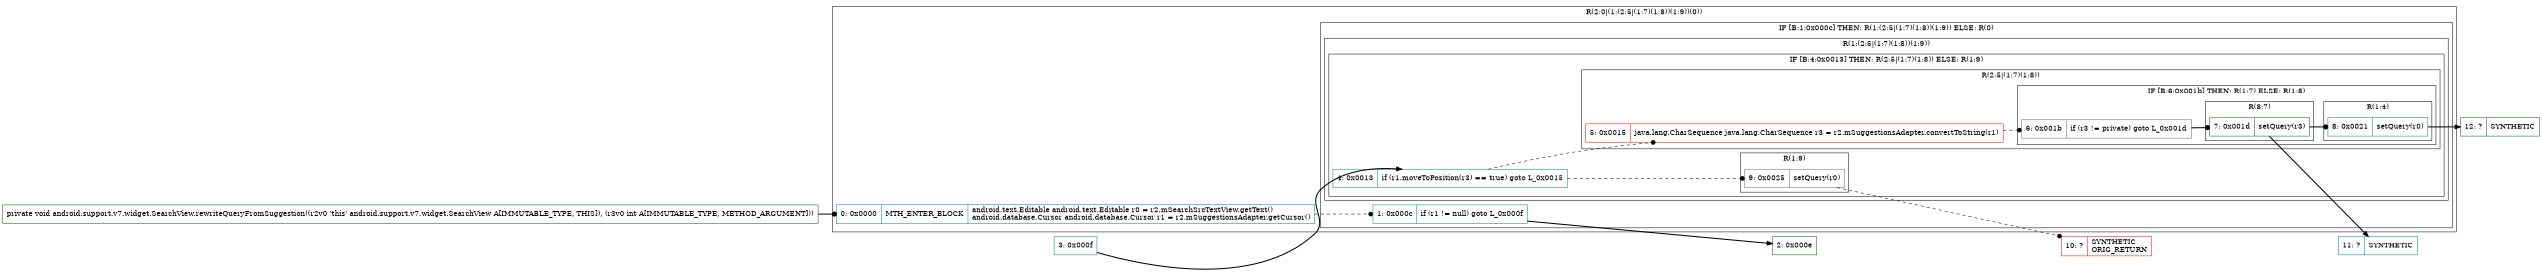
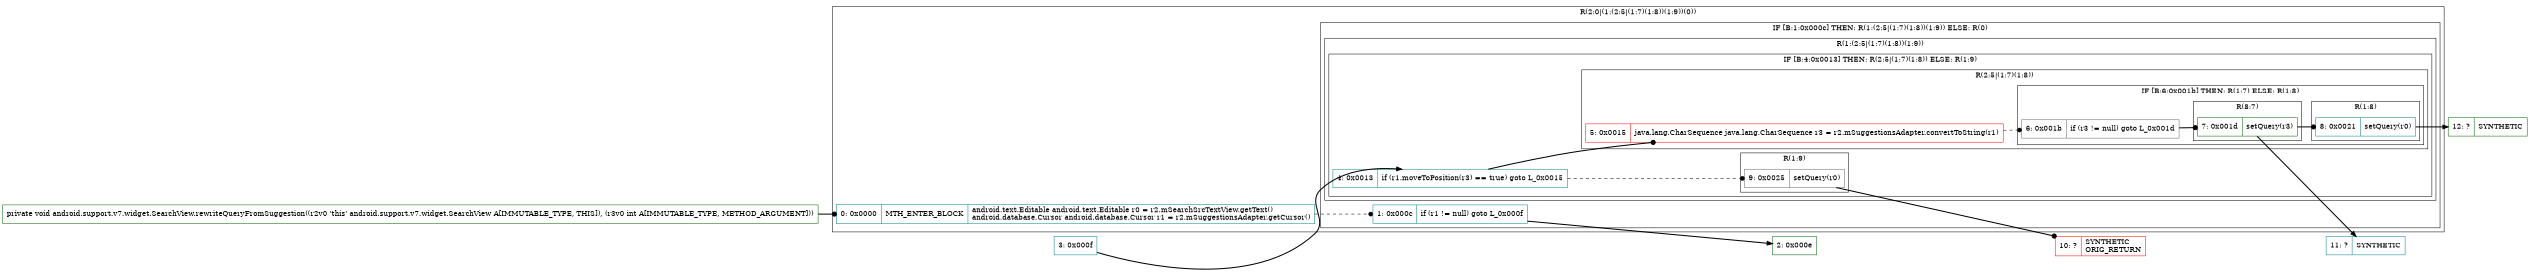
cluster "R(1:4)": label "R(1:4)" -> "R(1:8)"
node "6: 0x001b": text "if (r3 != private) goto L_0x001d" -> "if (r3 != null) goto L_0x001d"
edge "4: 0x0013" -> "5: 0x0015": style dashed -> bold
edge "9: 0x0025" -> "10: ?": style dashed -> bold
